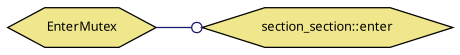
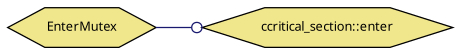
node "section_section::enter": label "section_section::enter" -> "ccritical_section::enter"
